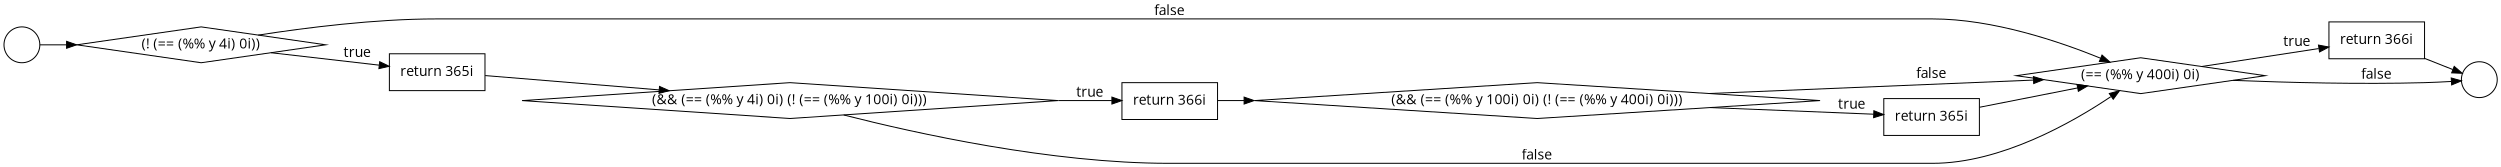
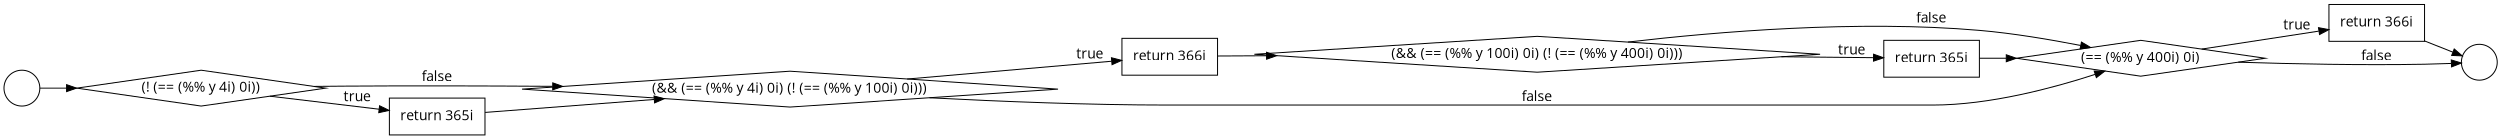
edge "(! (== (%% y 4i) 0i))" -> "(== (%% y 400i) 0i)": now "(! (== (%% y 4i) 0i))" -> "(&& (== (%% y 4i) 0i) (! (== (%% y 100i) 0i)))"
